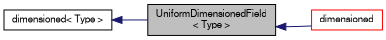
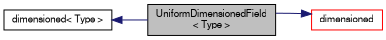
edge "dimensioned" -> "UniformDimensionedField < Type >": reversed
